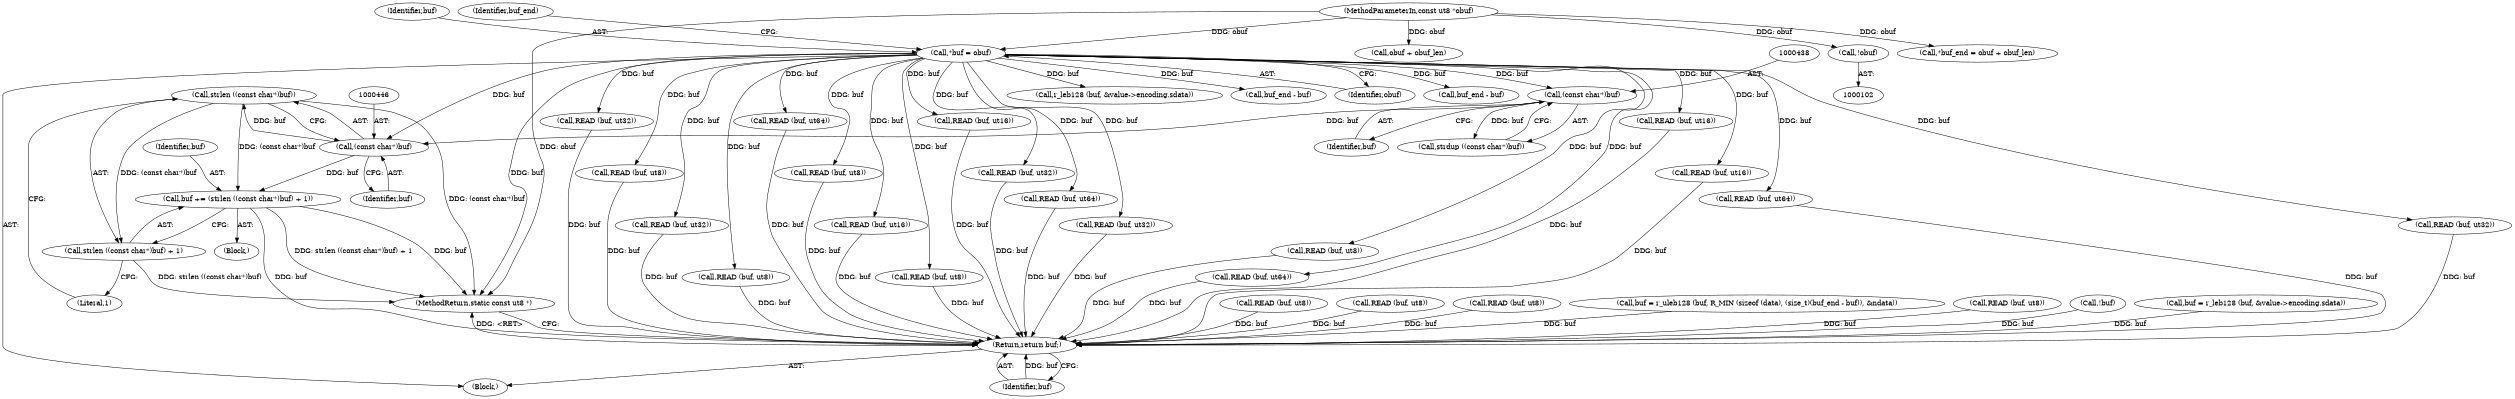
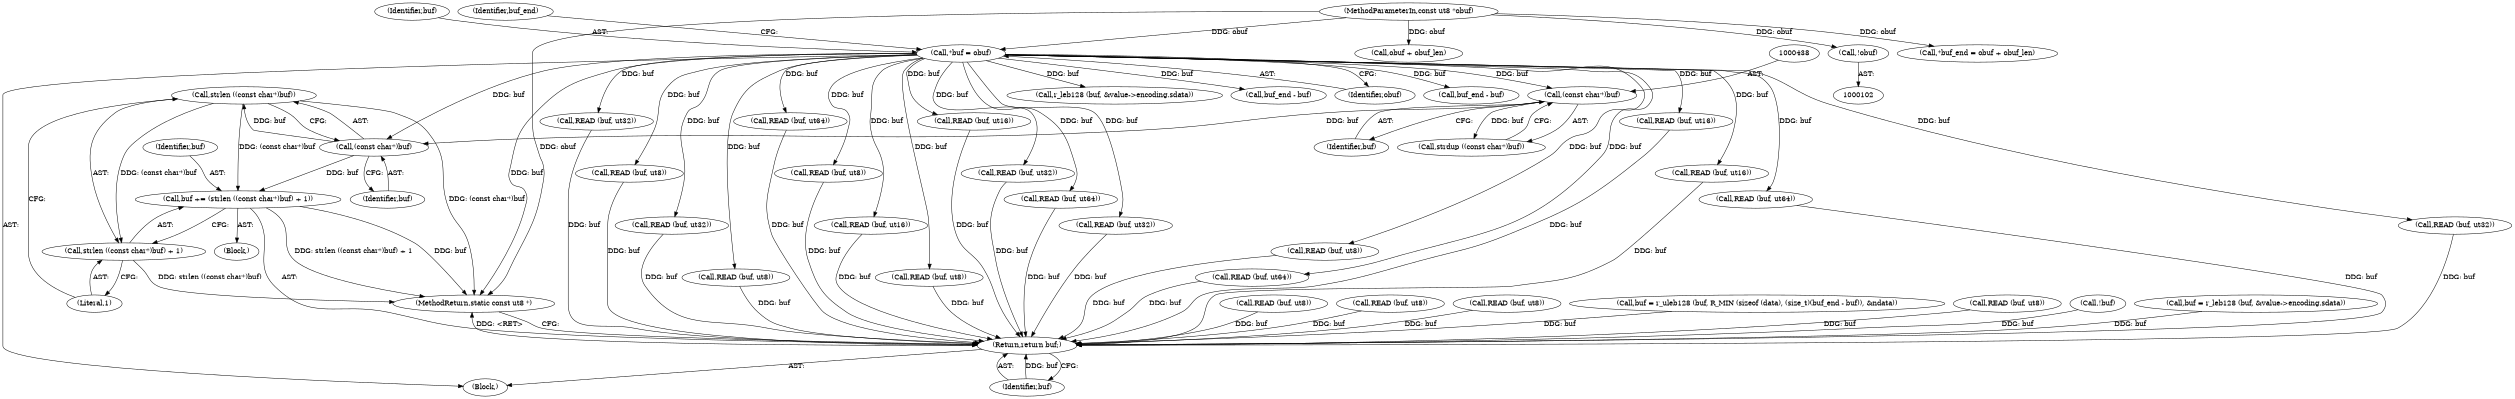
node "1000446": removed
edge "(Literal,1)" -> "(Call,strlen ((const char*)buf) + 1)": added, label "AST:"
edge "(Call,buf += (strlen ((const char*)buf) + 1))" -> "(Return,return buf;)": label "DDG: buf" -> "AST: "
